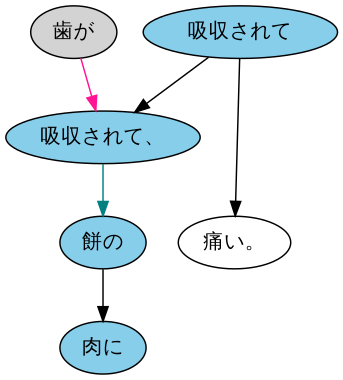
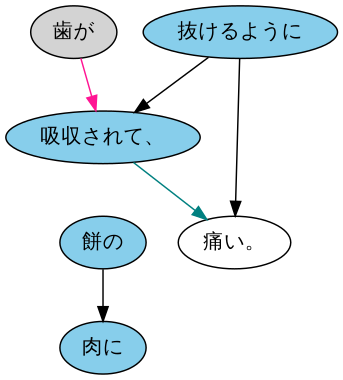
node "吸収されて": label "吸収されて" -> "抜けるように"
edge "吸収されて、" -> "餅の": now "吸収されて、" -> "痛い。"
